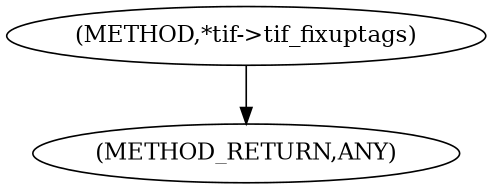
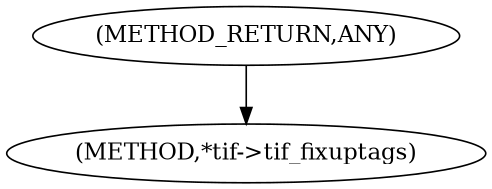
edge "(METHOD,*tif->tif_fixuptags)" -> "(METHOD_RETURN,ANY)": reversed
